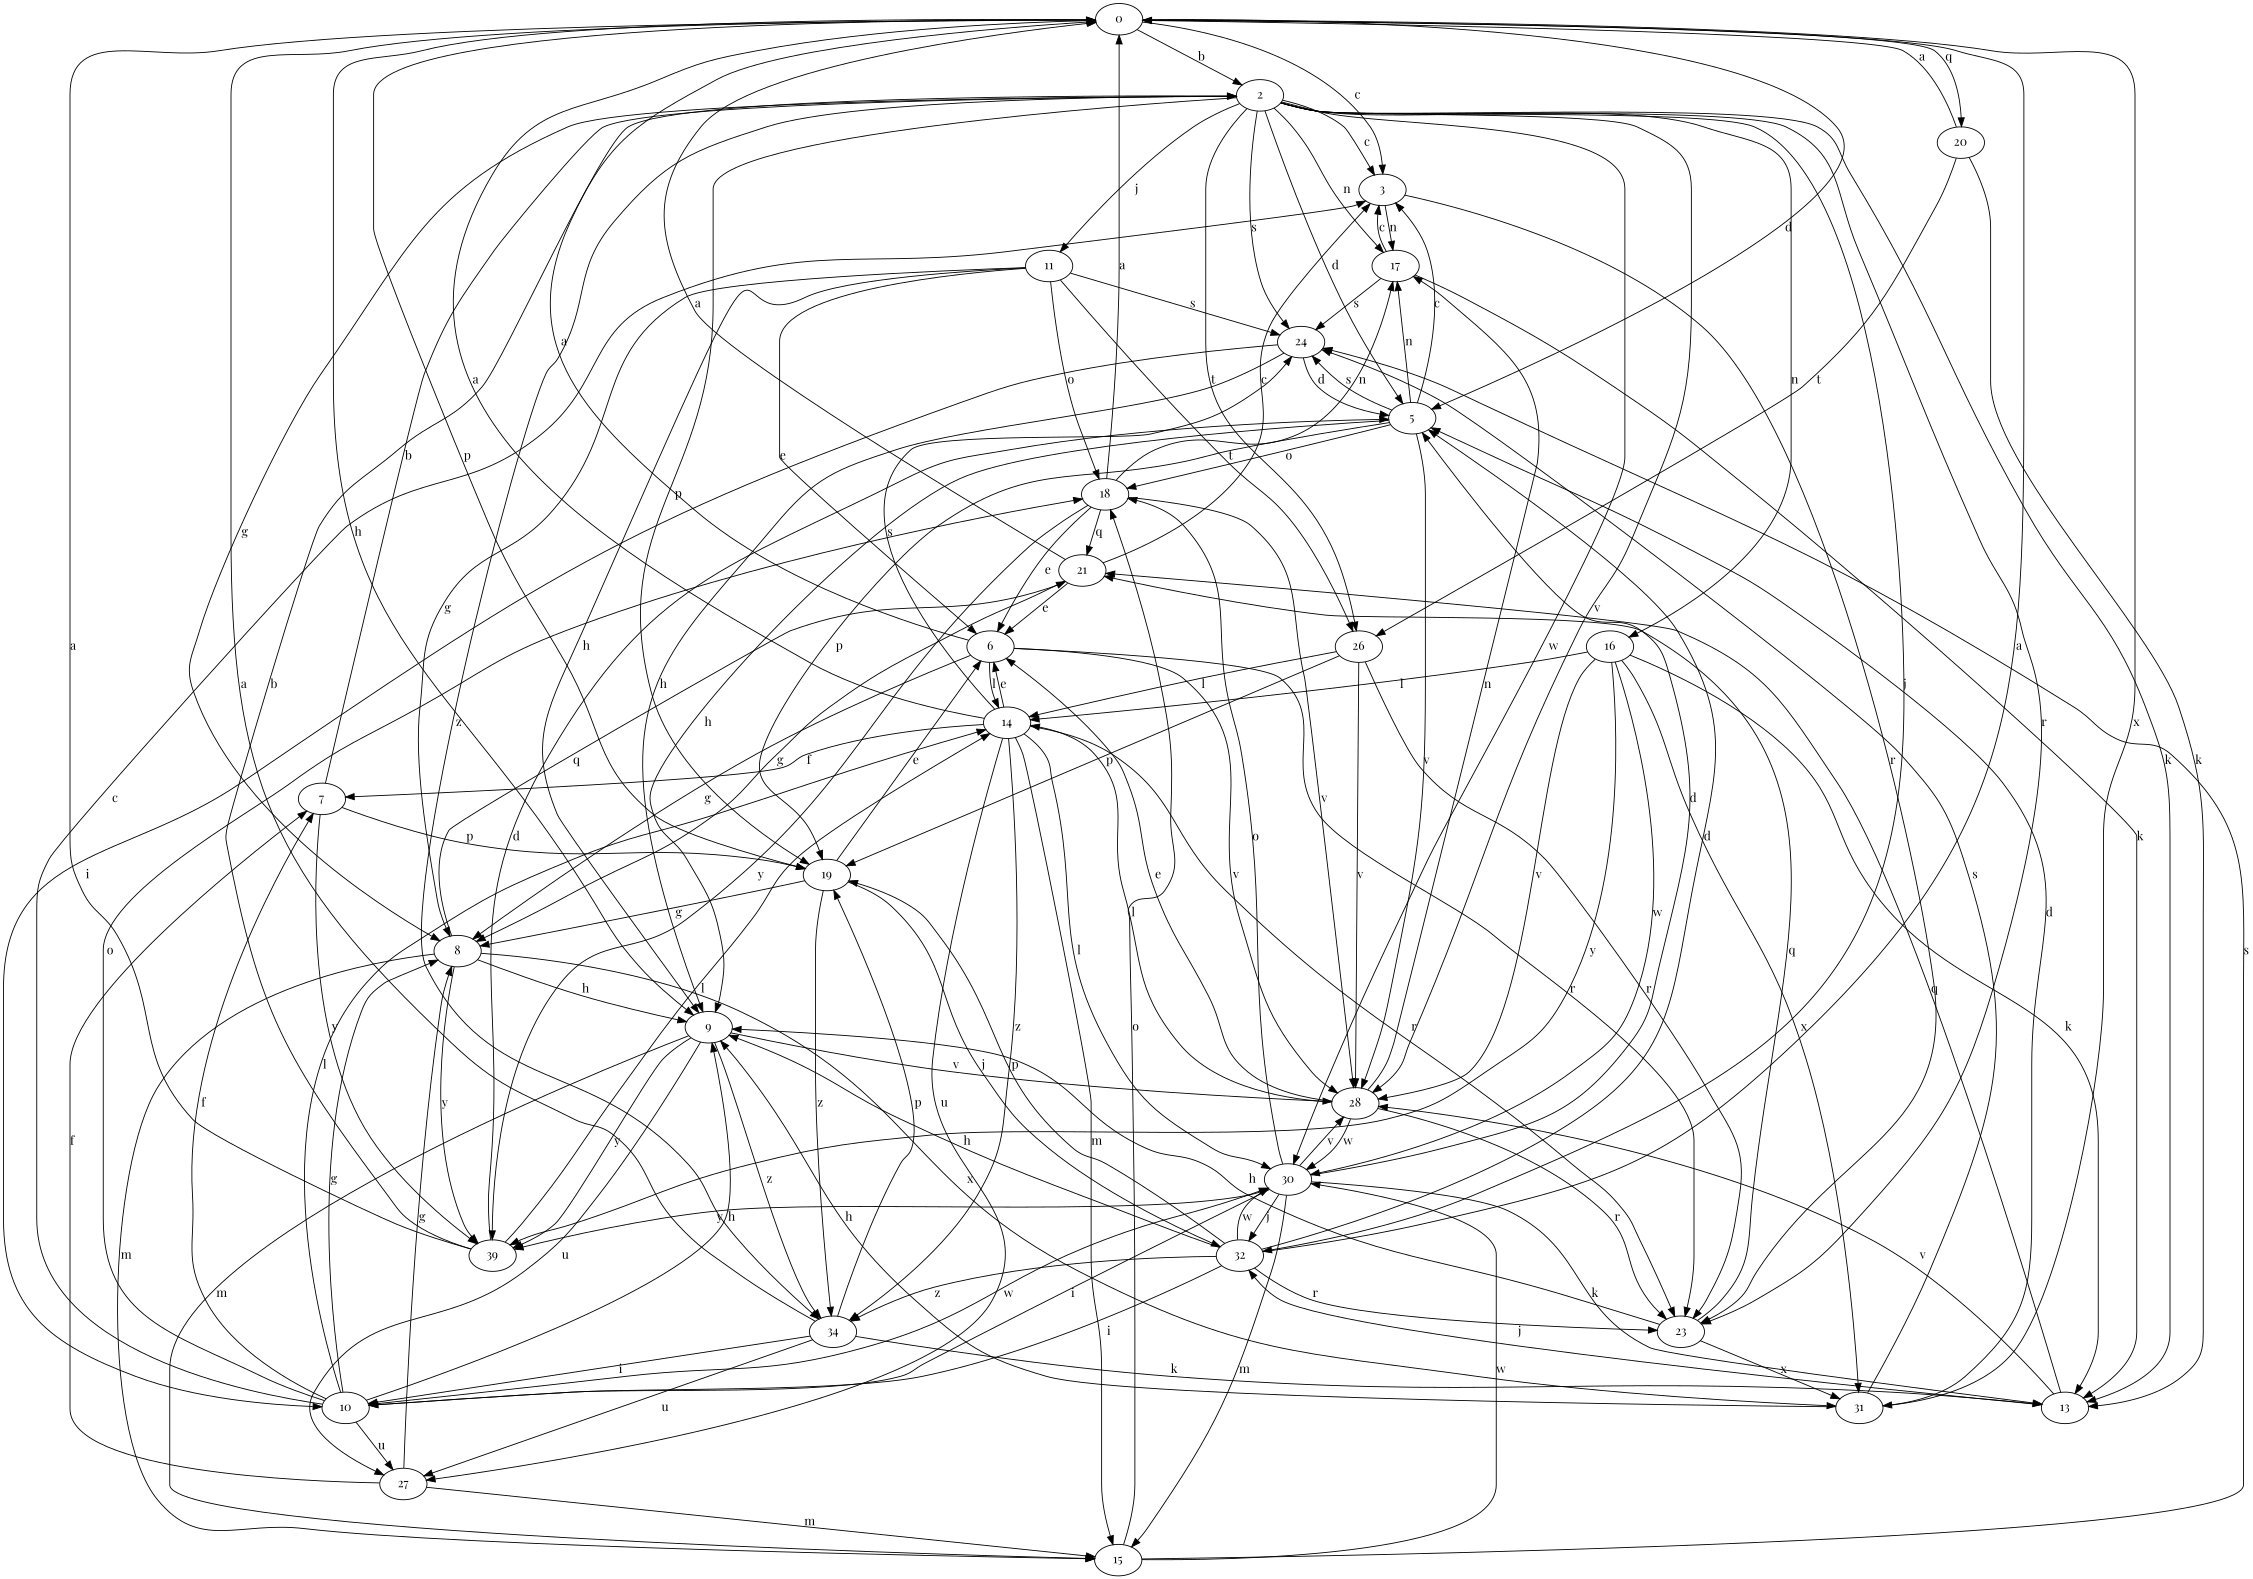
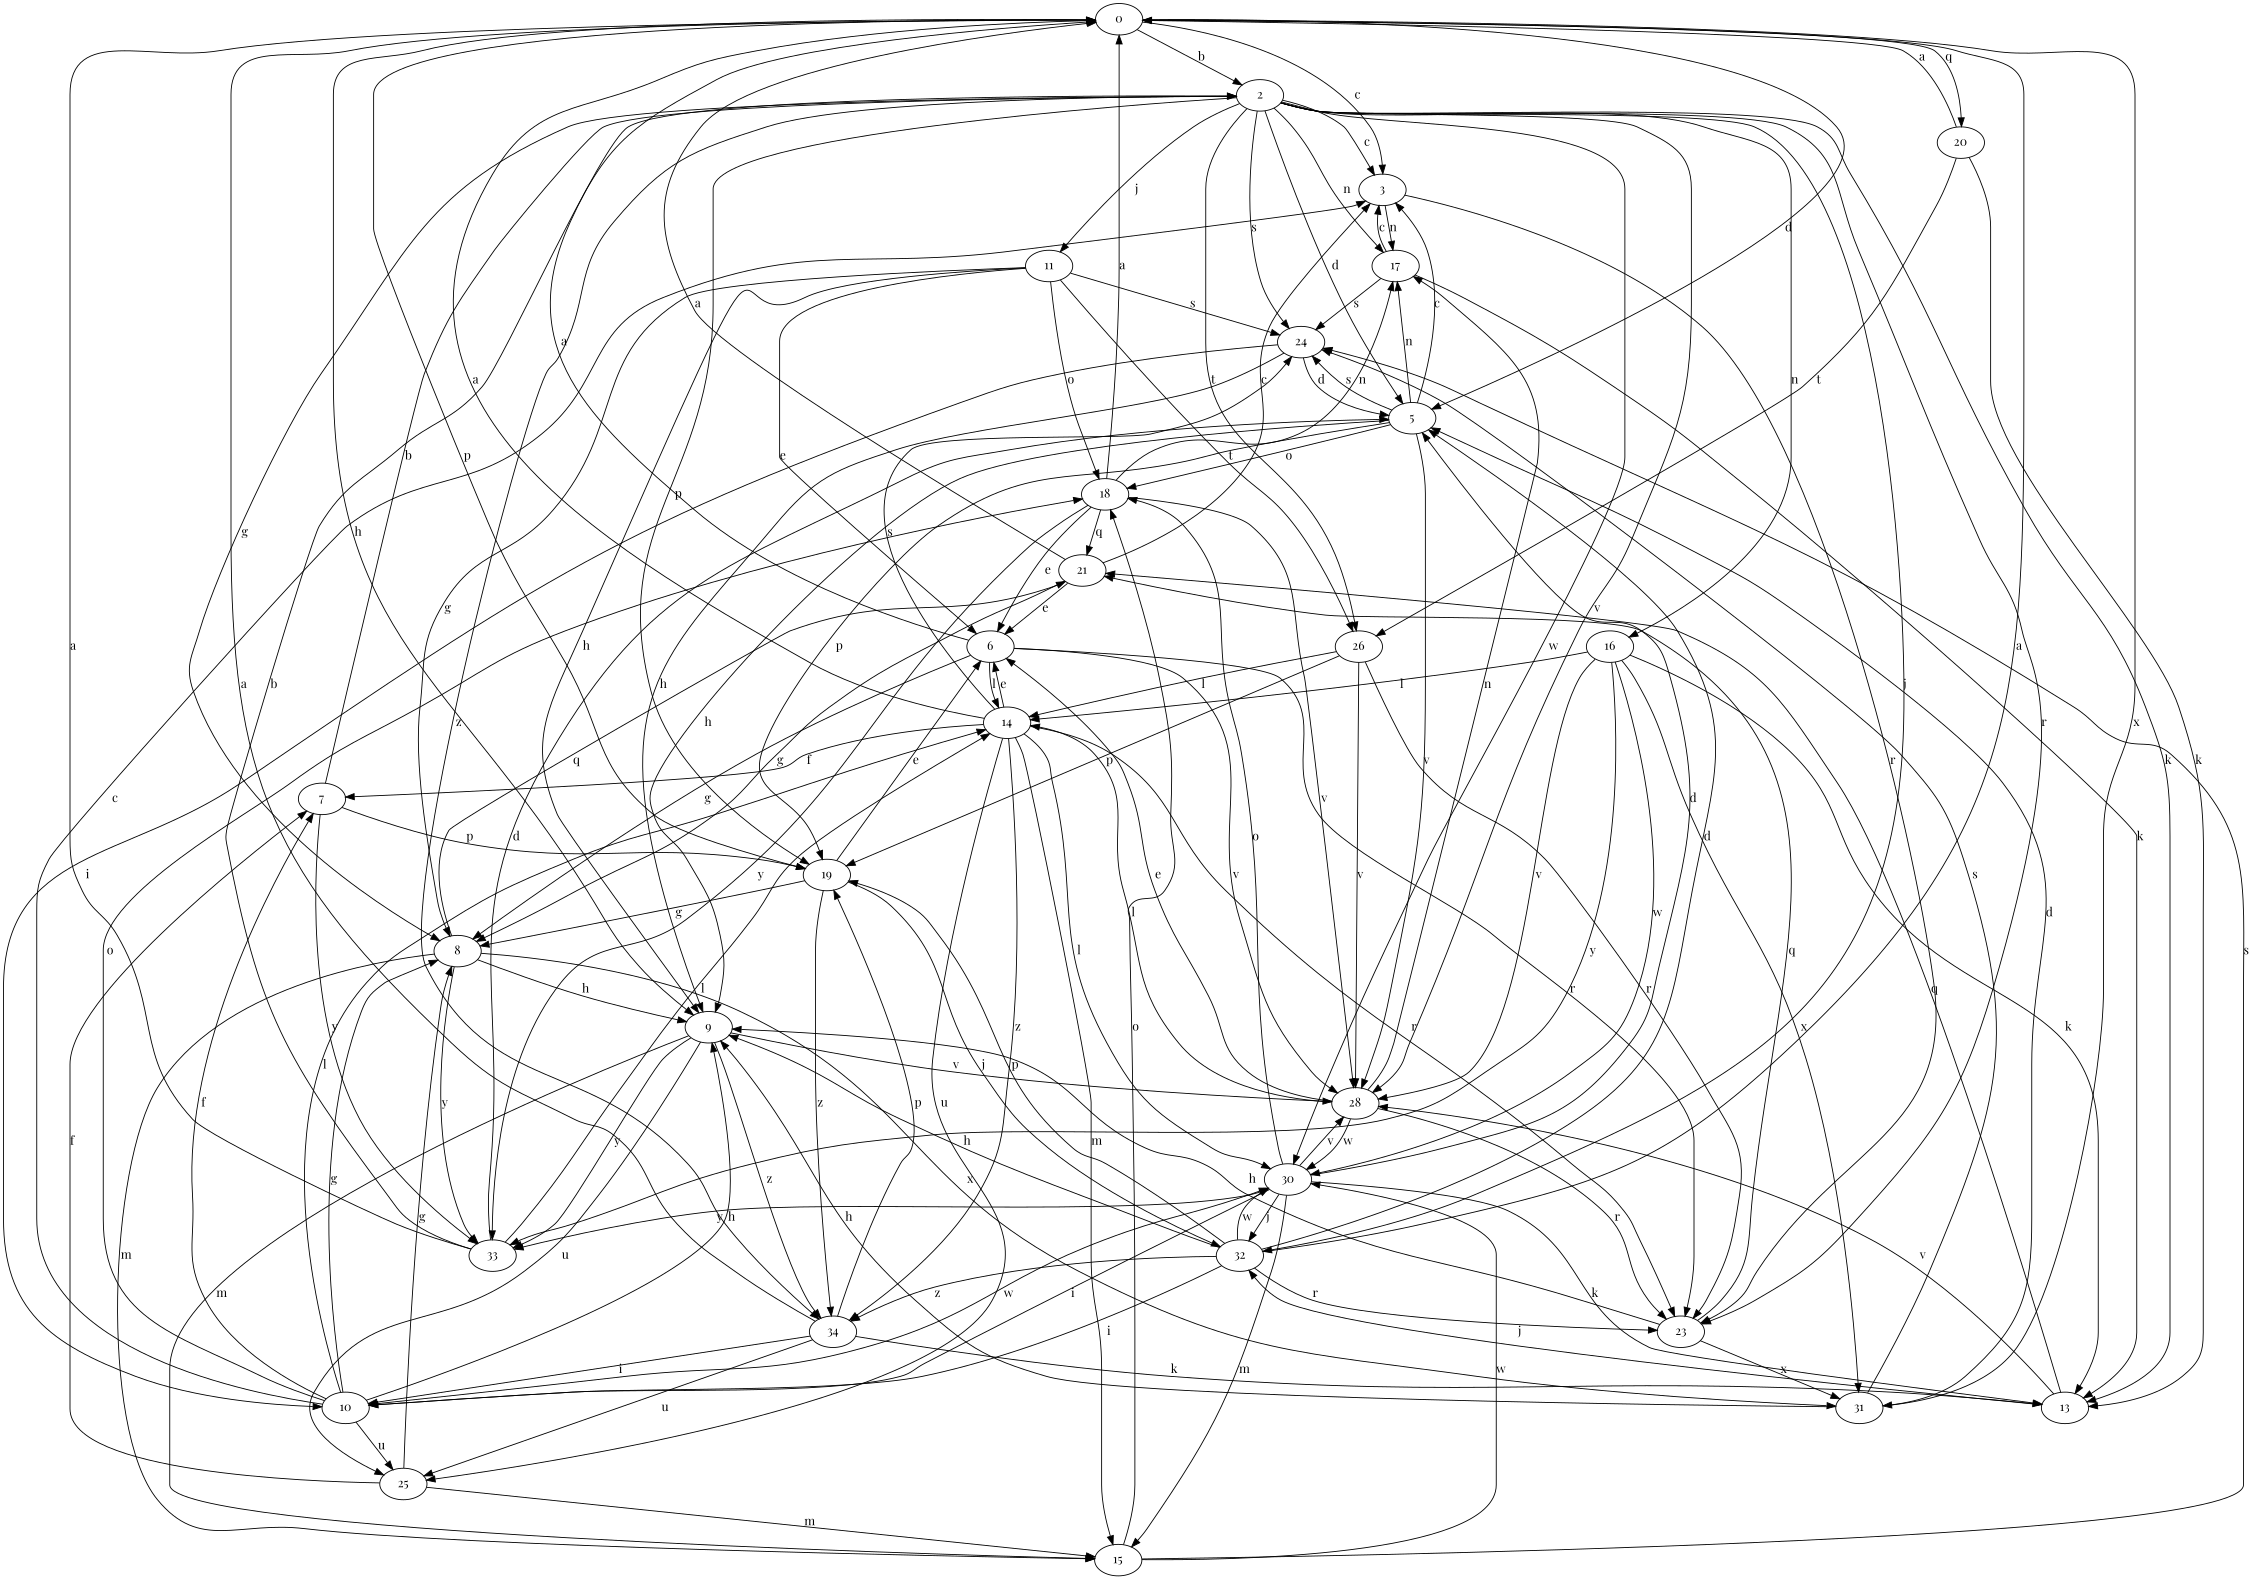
node "39": label "39" -> "33"
node "27": label "27" -> "25"
